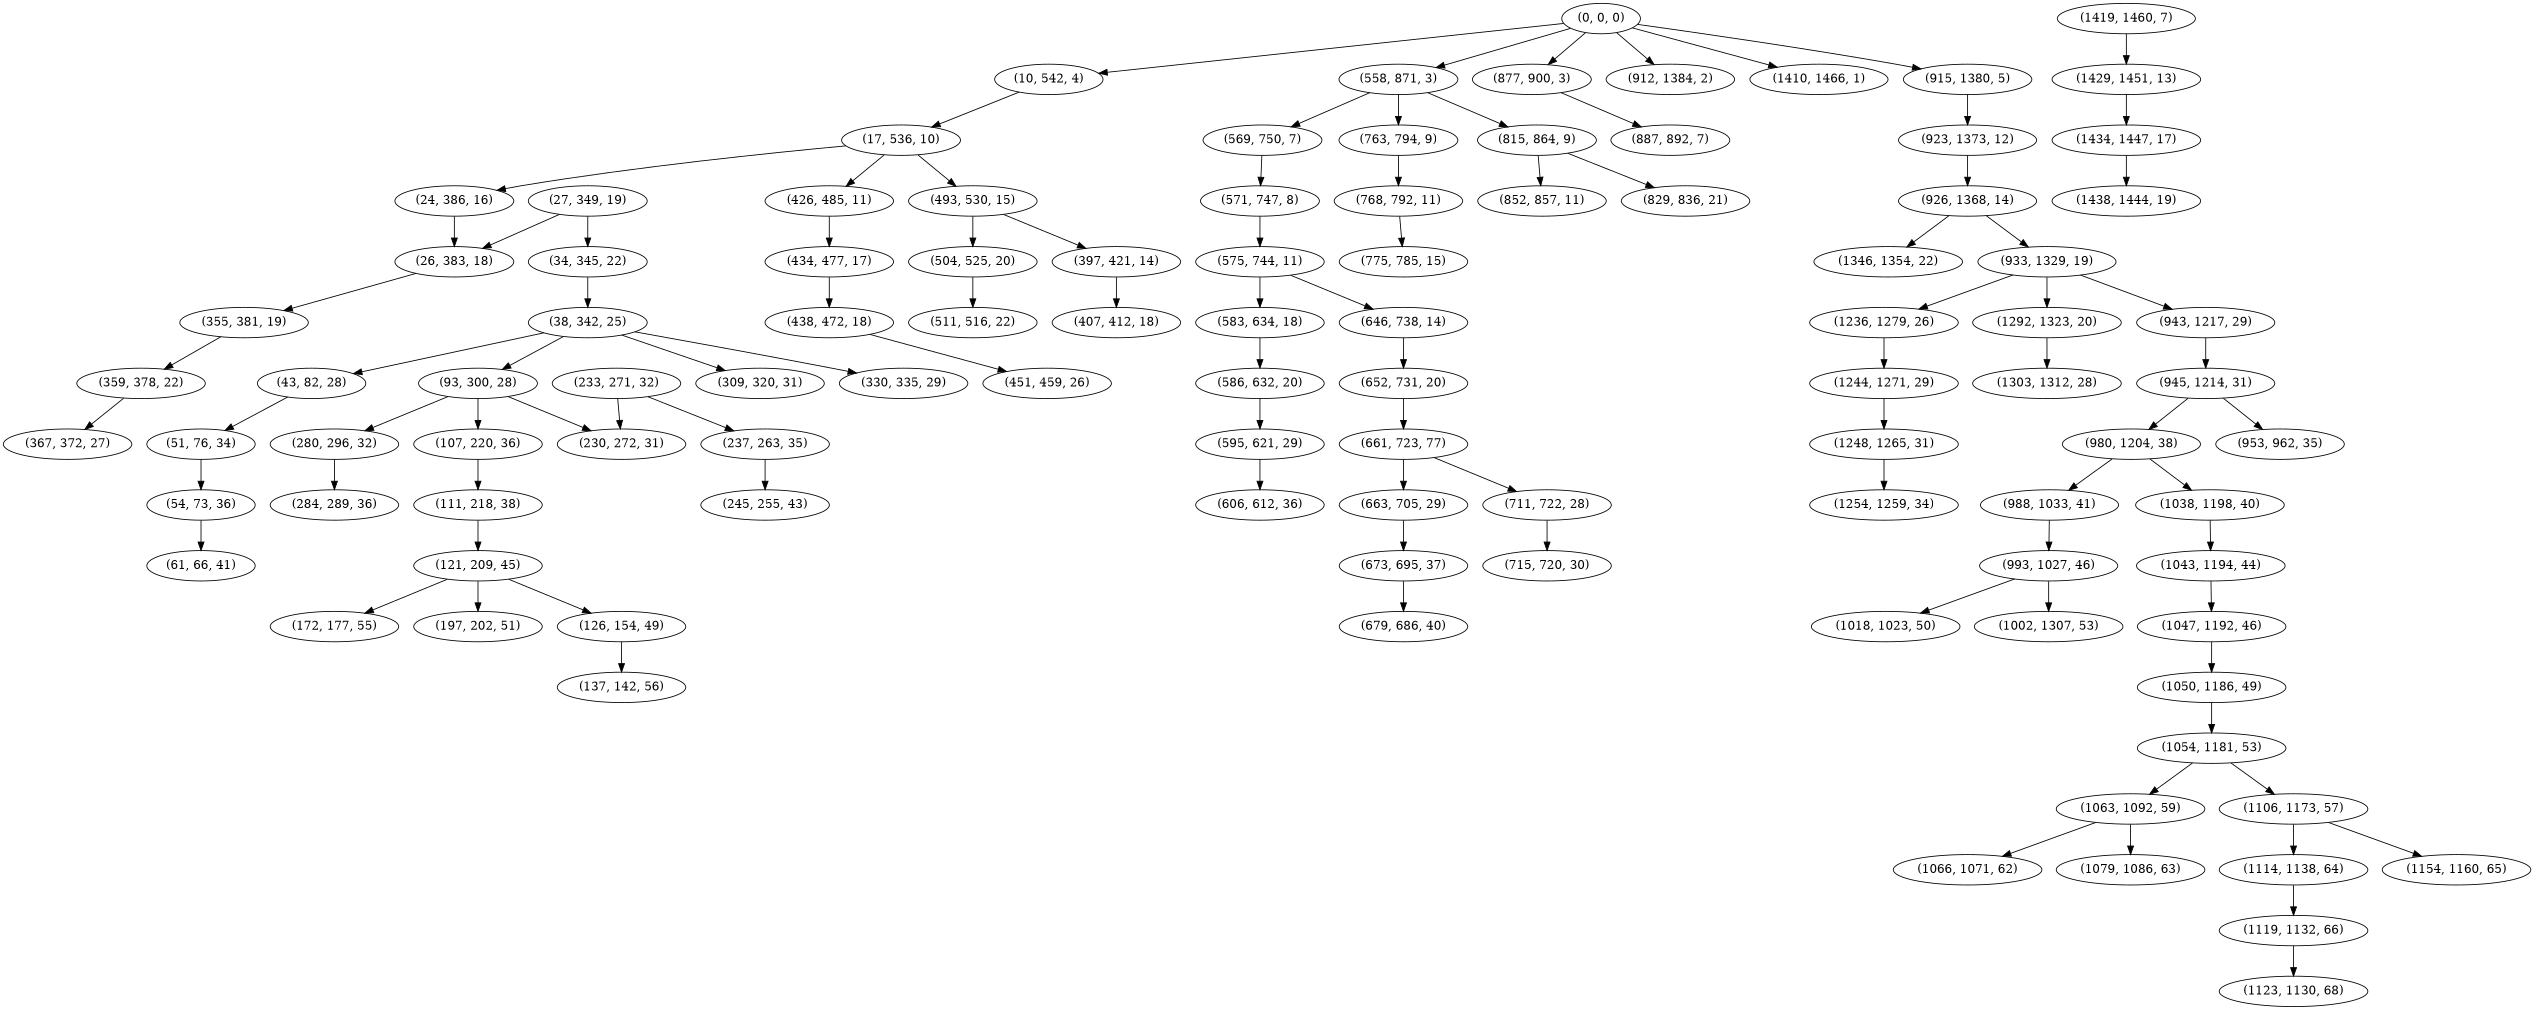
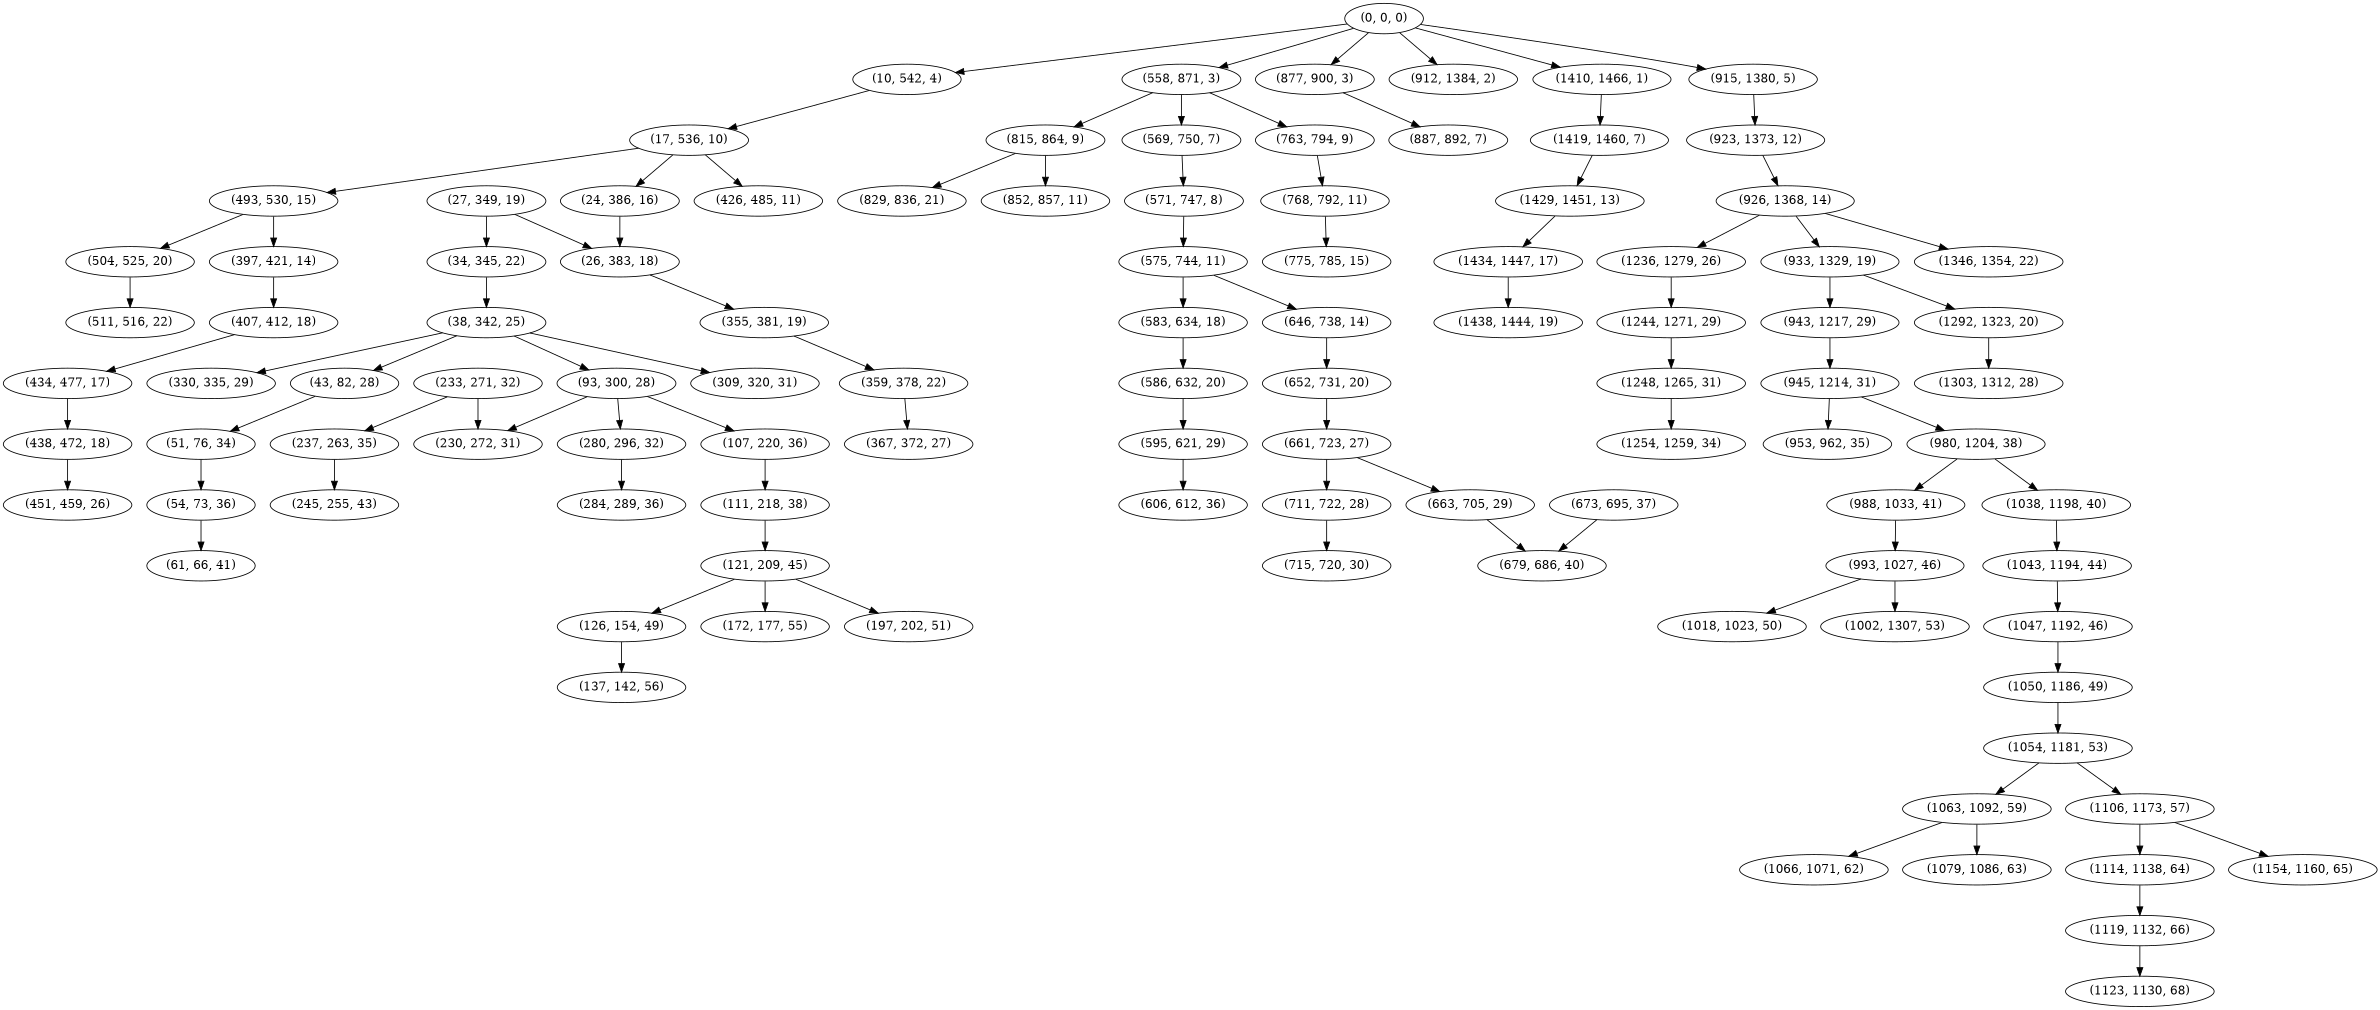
edge "(1410, 1466, 1)" -> "(1419, 1460, 7)": added
edge "(426, 485, 11)" -> "(434, 477, 17)": now "(407, 412, 18)" -> "(434, 477, 17)"
edge "(933, 1329, 19)" -> "(1236, 1279, 26)": now "(926, 1368, 14)" -> "(1236, 1279, 26)"
node "(661, 723, 77)": label "(661, 723, 77)" -> "(661, 723, 27)"
edge "(663, 705, 29)" -> "(673, 695, 37)": now "(663, 705, 29)" -> "(679, 686, 40)"
